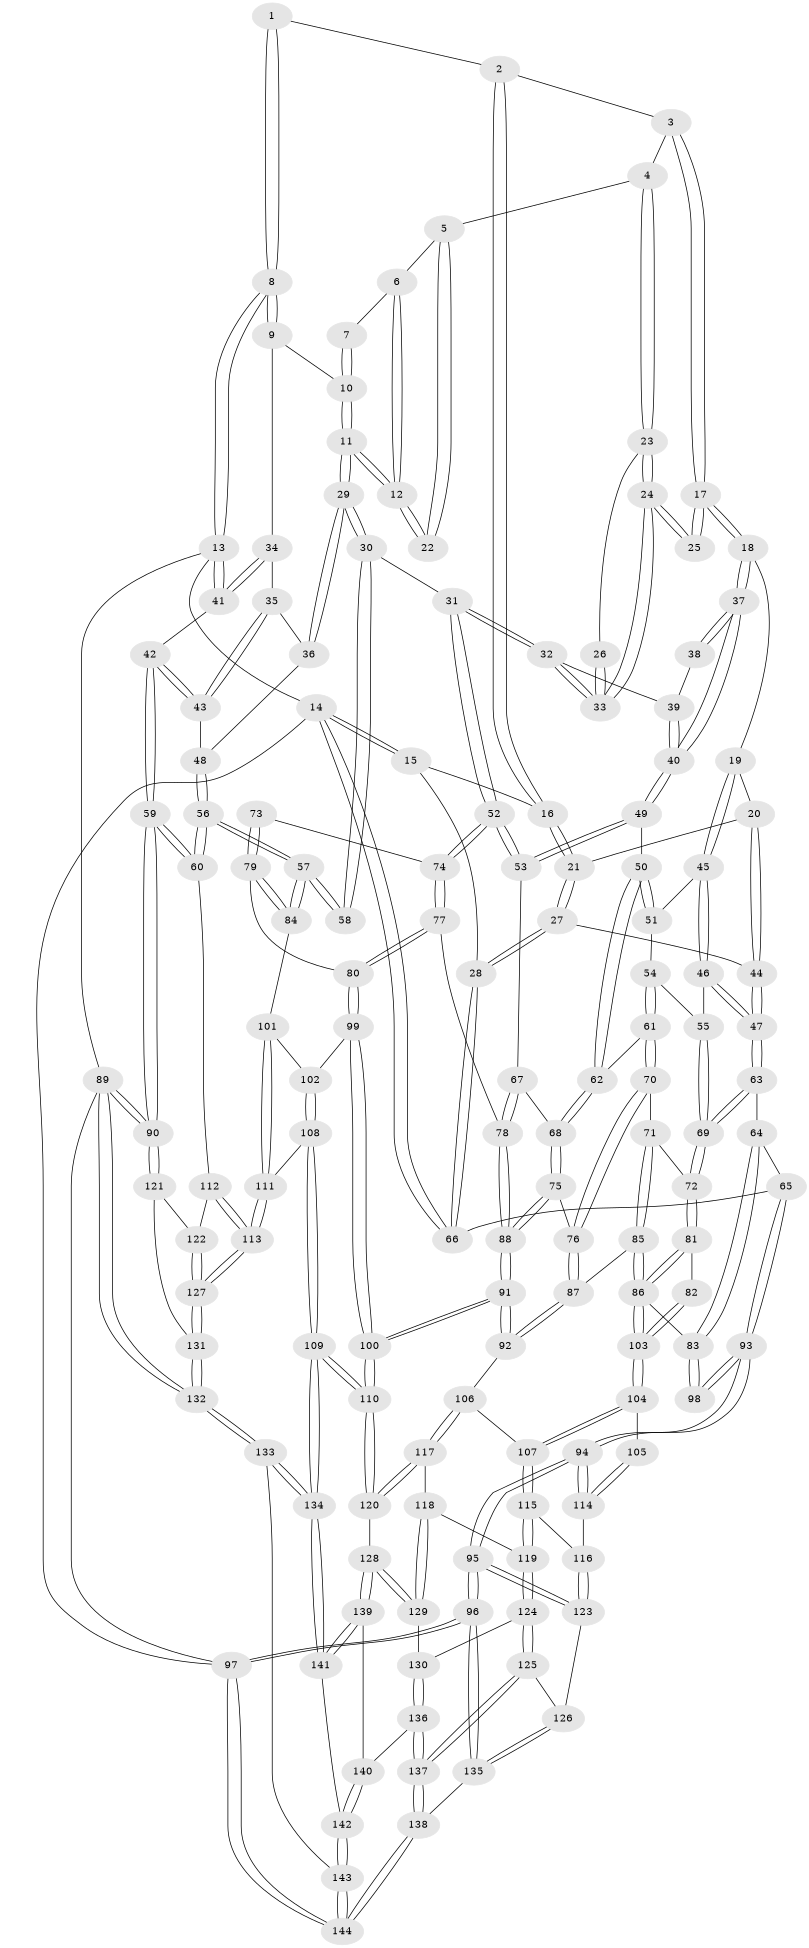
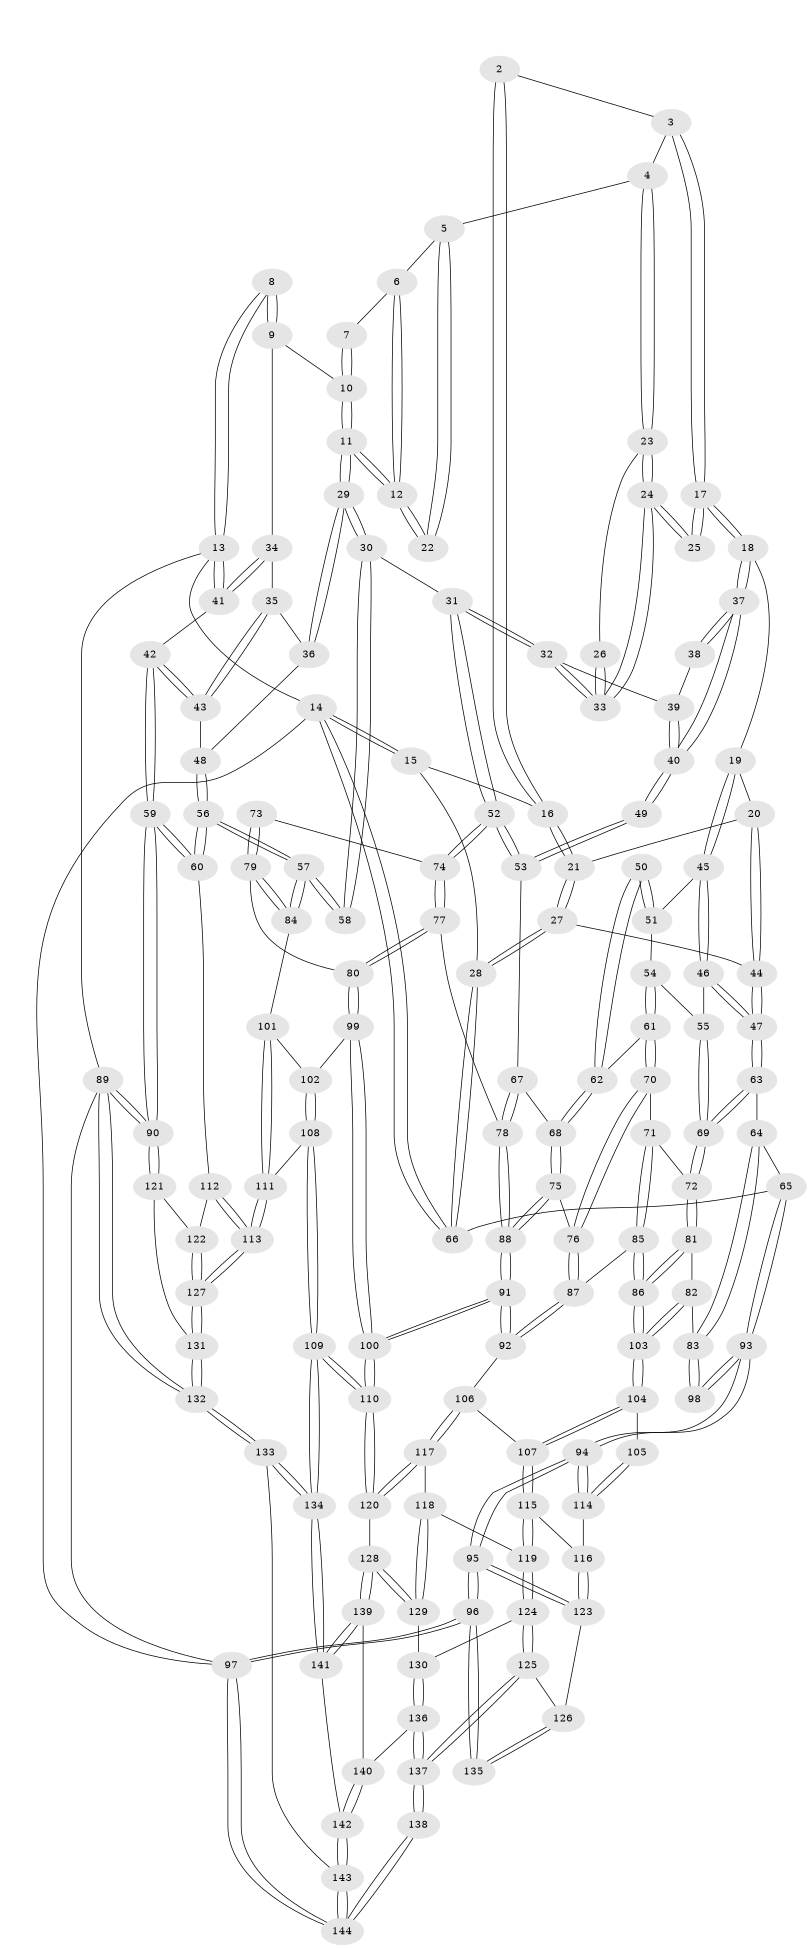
node "1": removed
edge "49" -- "50": removed
edge "86" -- "83": now "82" -- "83"
edge "135" -- "138": removed
